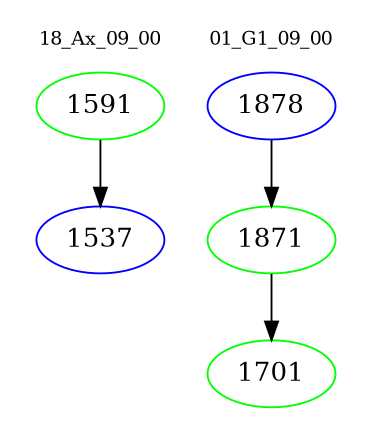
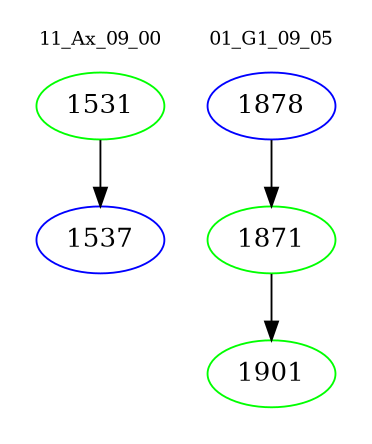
cluster "18_Ax_09_00": label "18_Ax_09_00" -> "11_Ax_09_00"
cluster "01_G1_09_00": label "01_G1_09_00" -> "01_G1_09_05"
node "1591": label "1591" -> "1531"
node "1701": label "1701" -> "1901"
